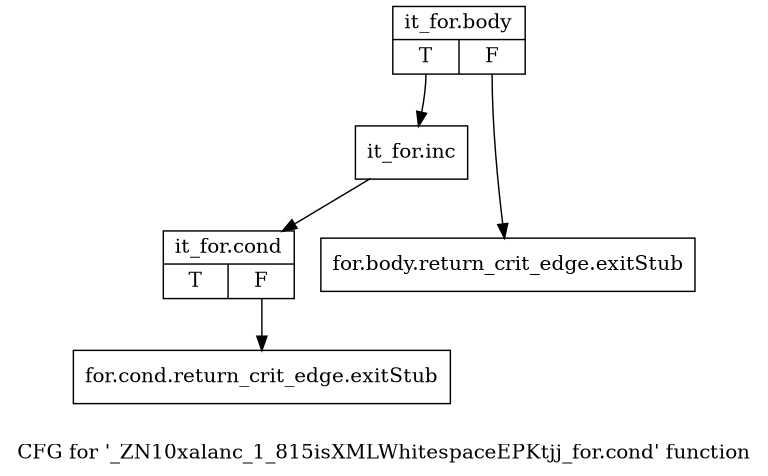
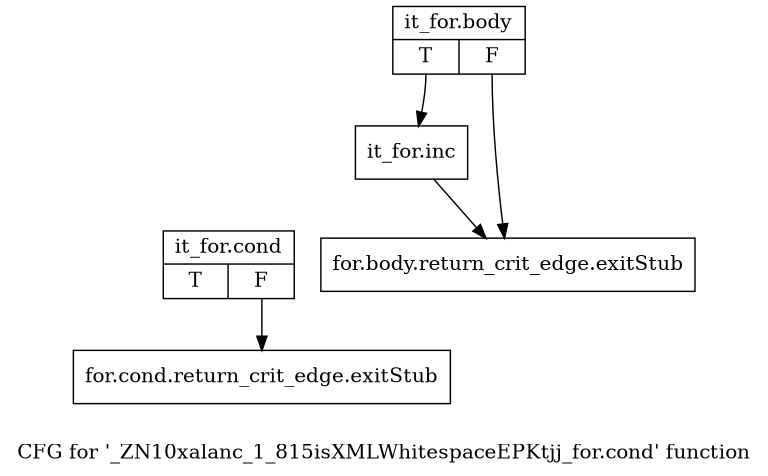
edge "it_for.inc" -> "it_for.cond": now "it_for.inc" -> "for.body.return_crit_edge.exitStub"
